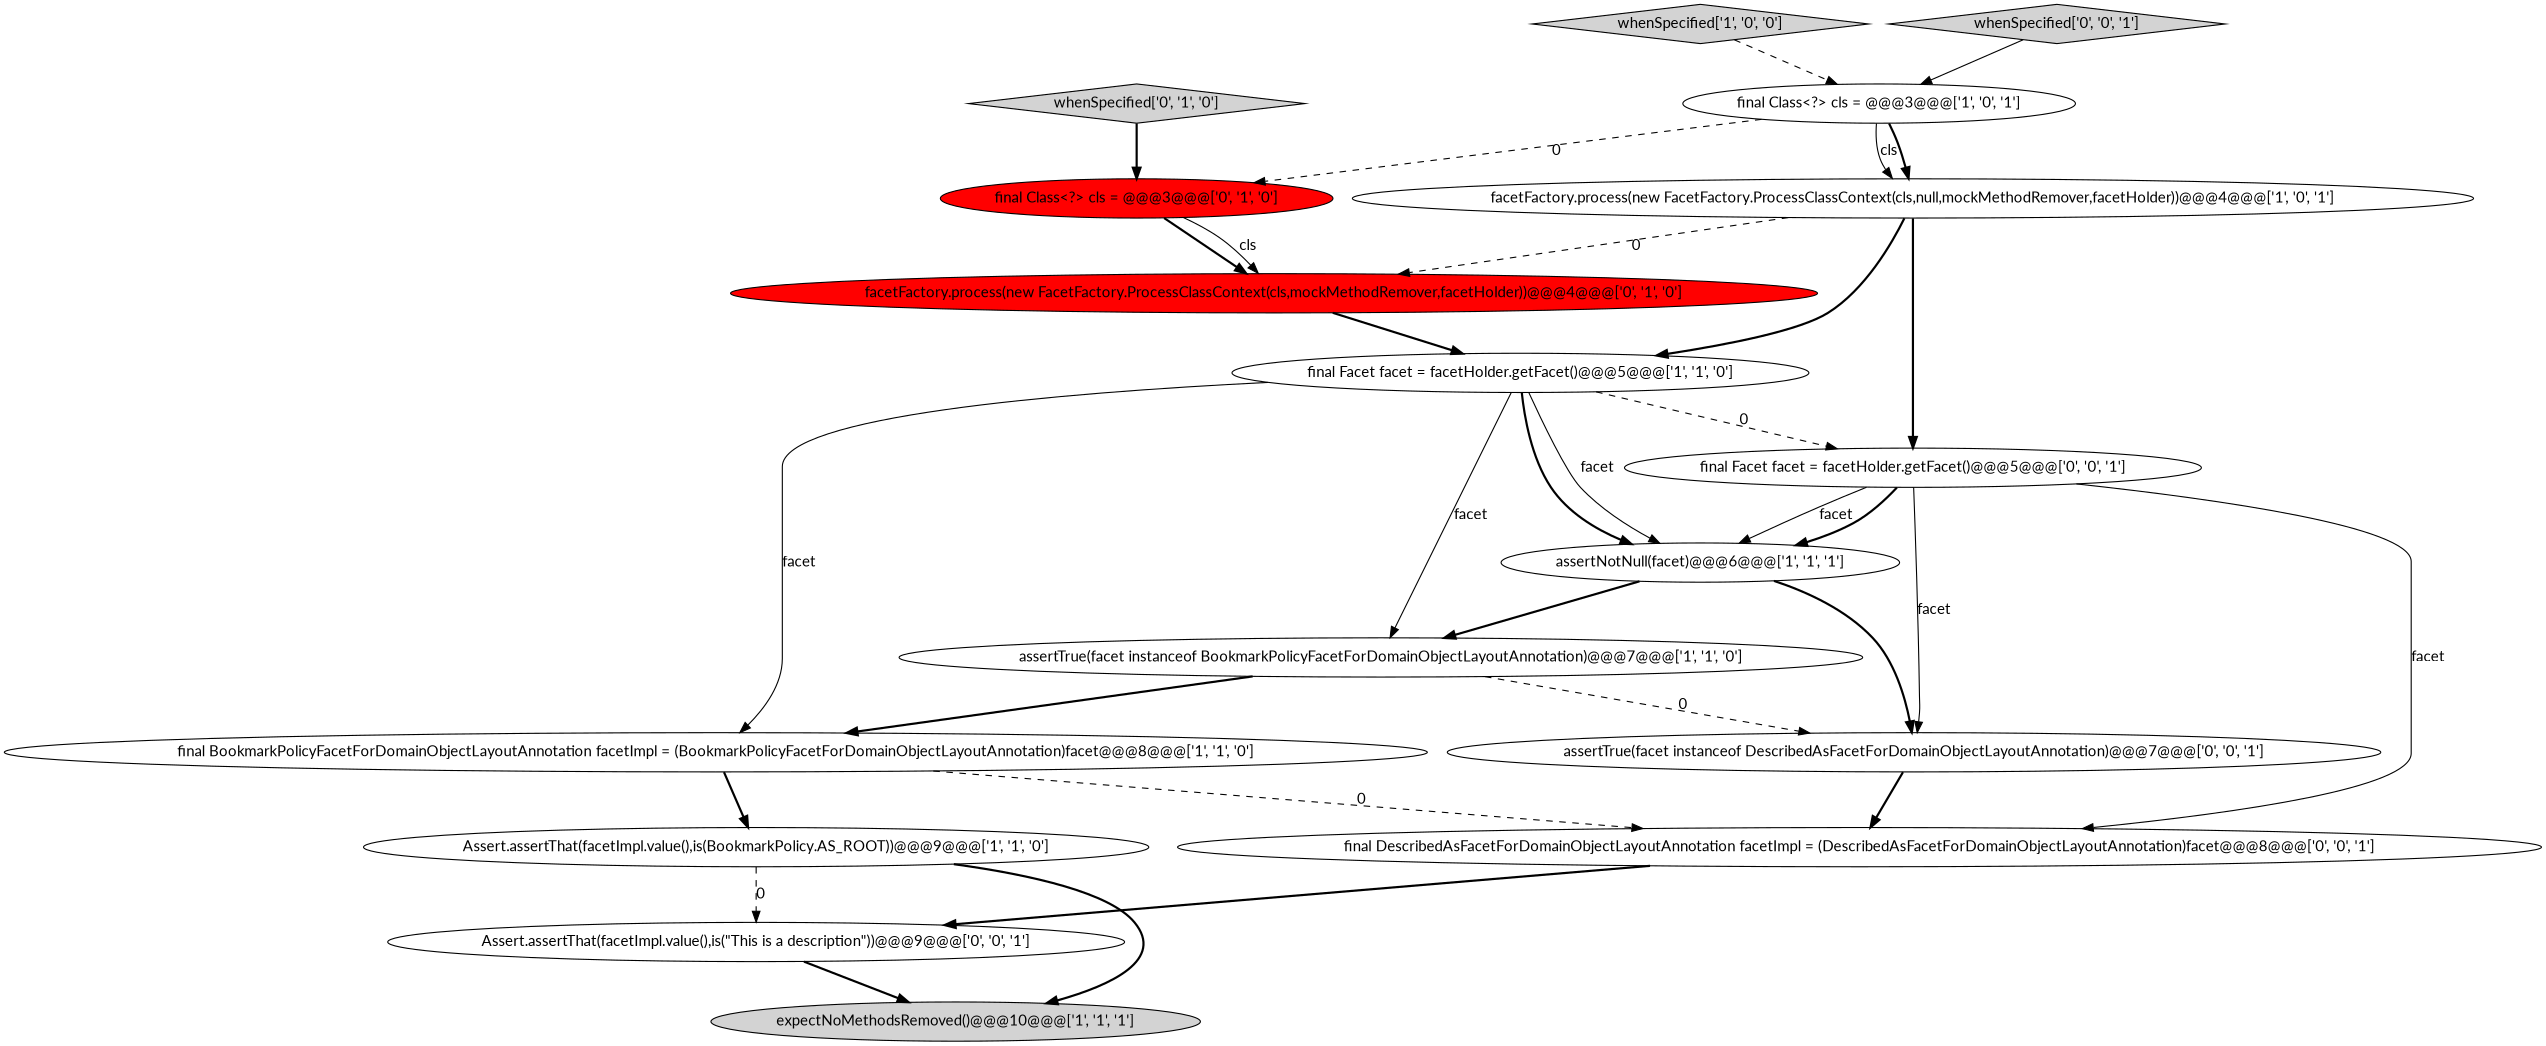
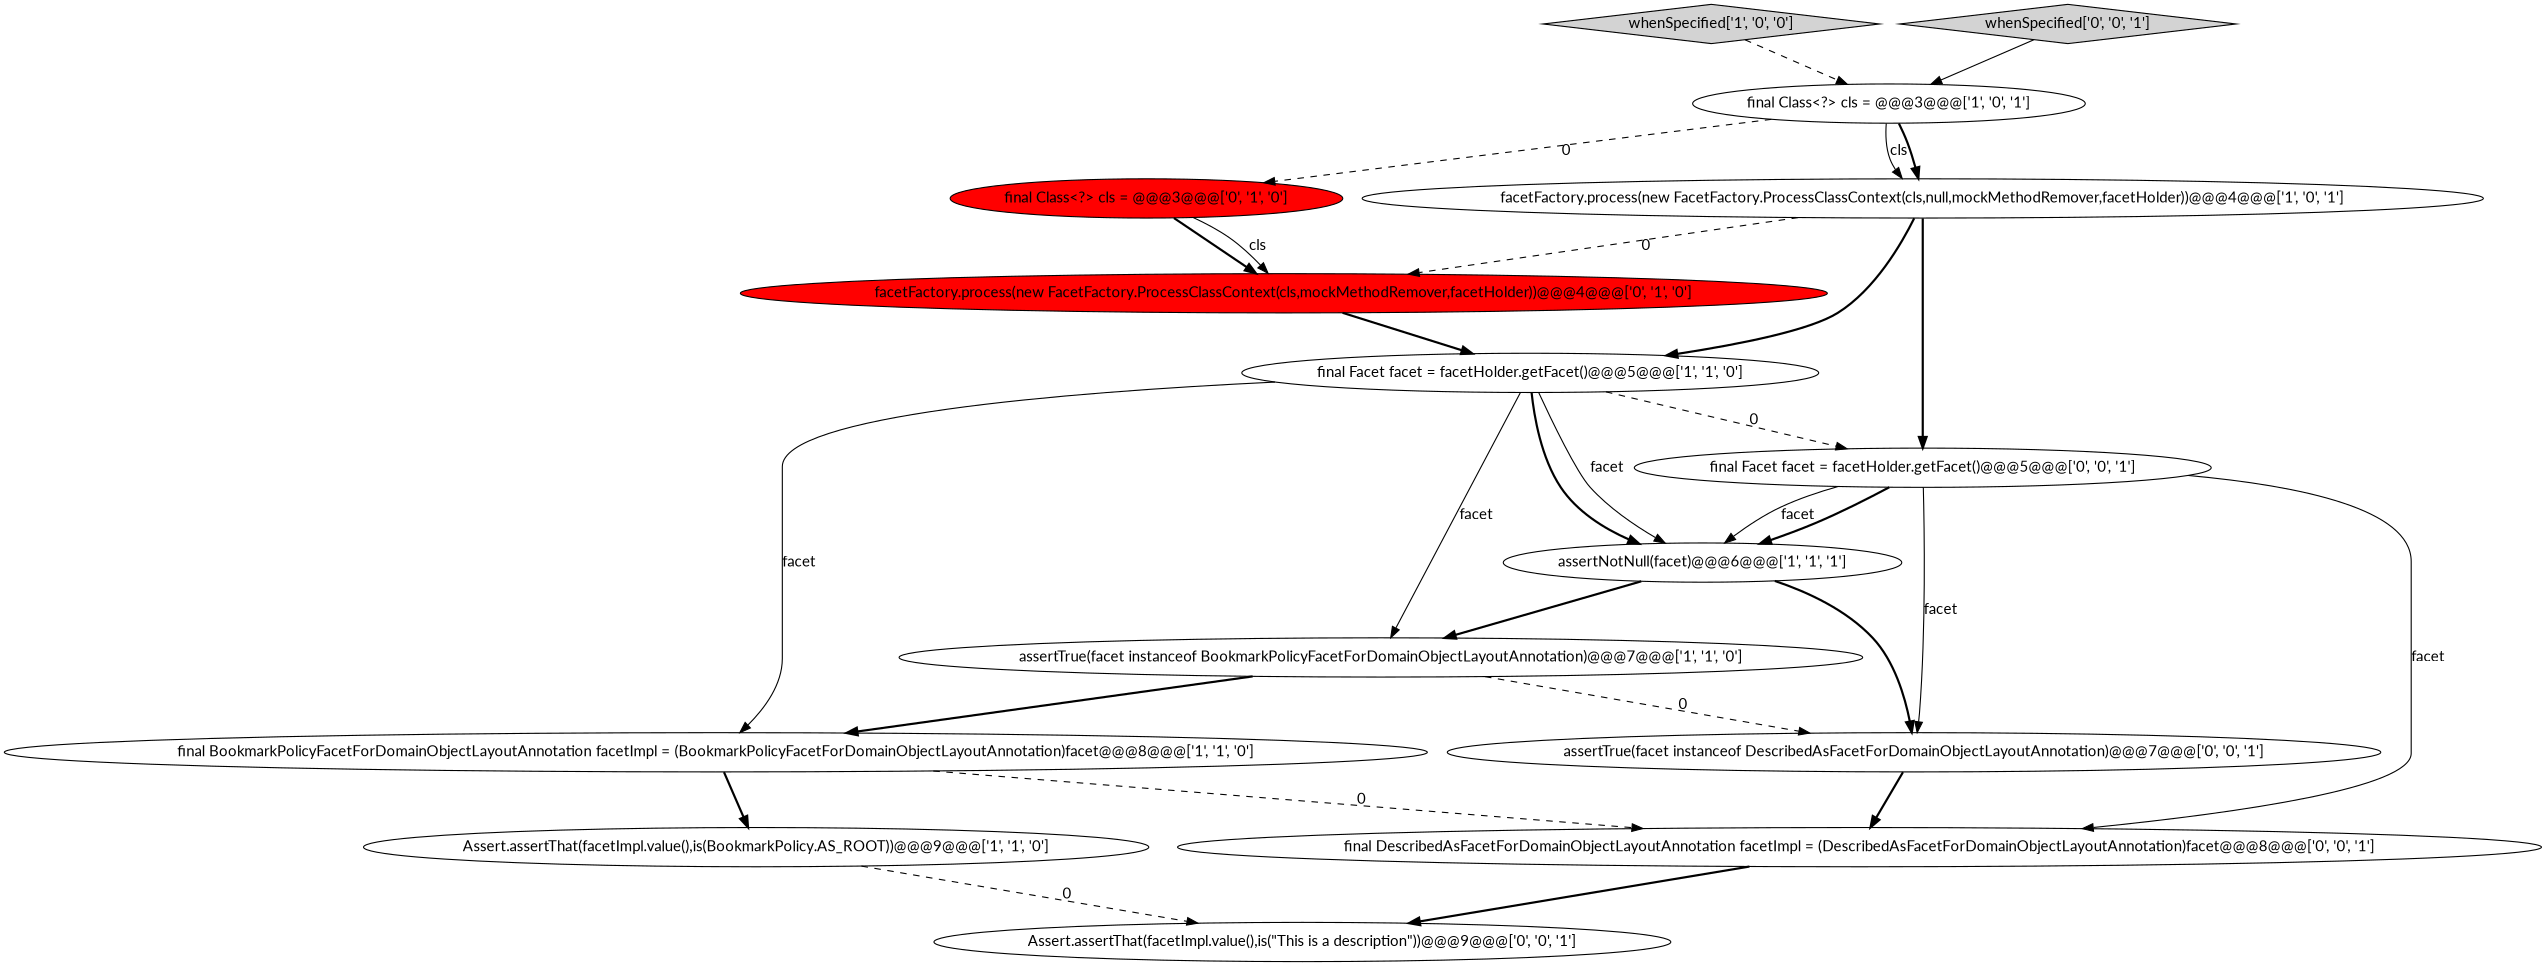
node "whenSpecified['0', '1', '0']": removed
node "expectNoMethodsRemoved()@@@10@@@['1', '1', '1']": removed
